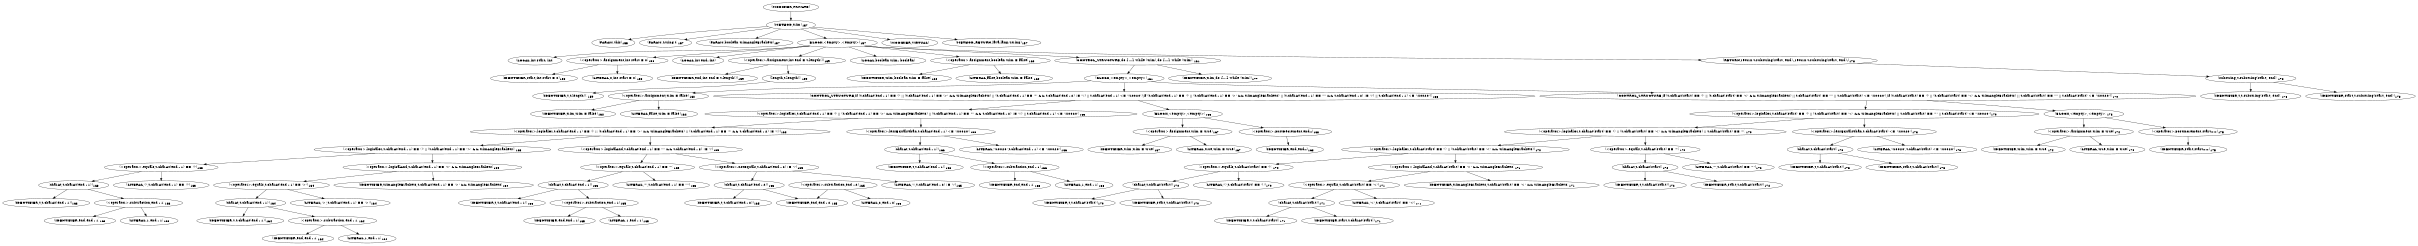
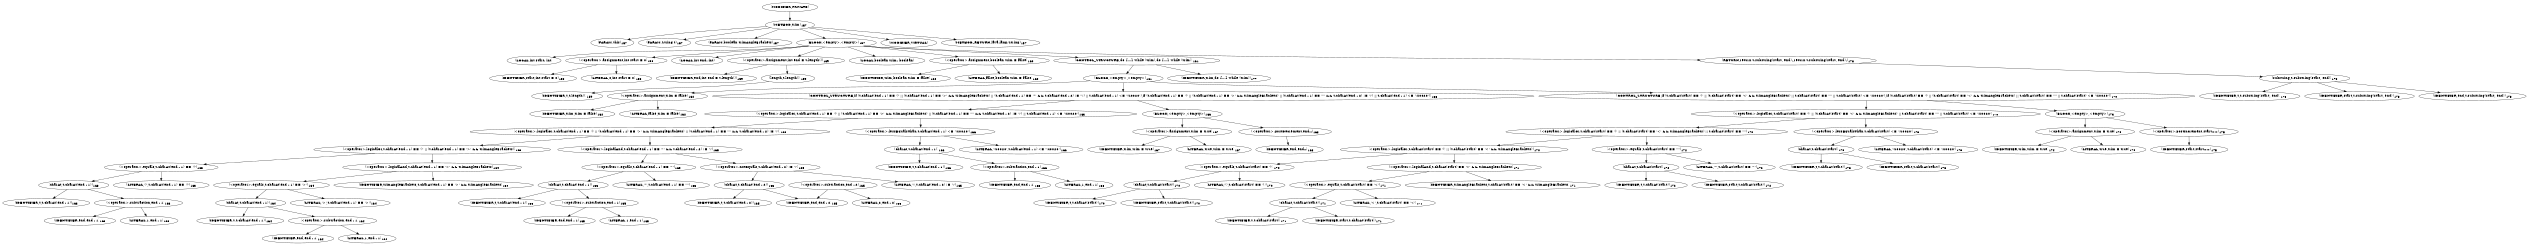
node "(PARAM,this)": text "155" -> "157"
node "(IDENTIFIER,end,t.substring(start, end))": added
